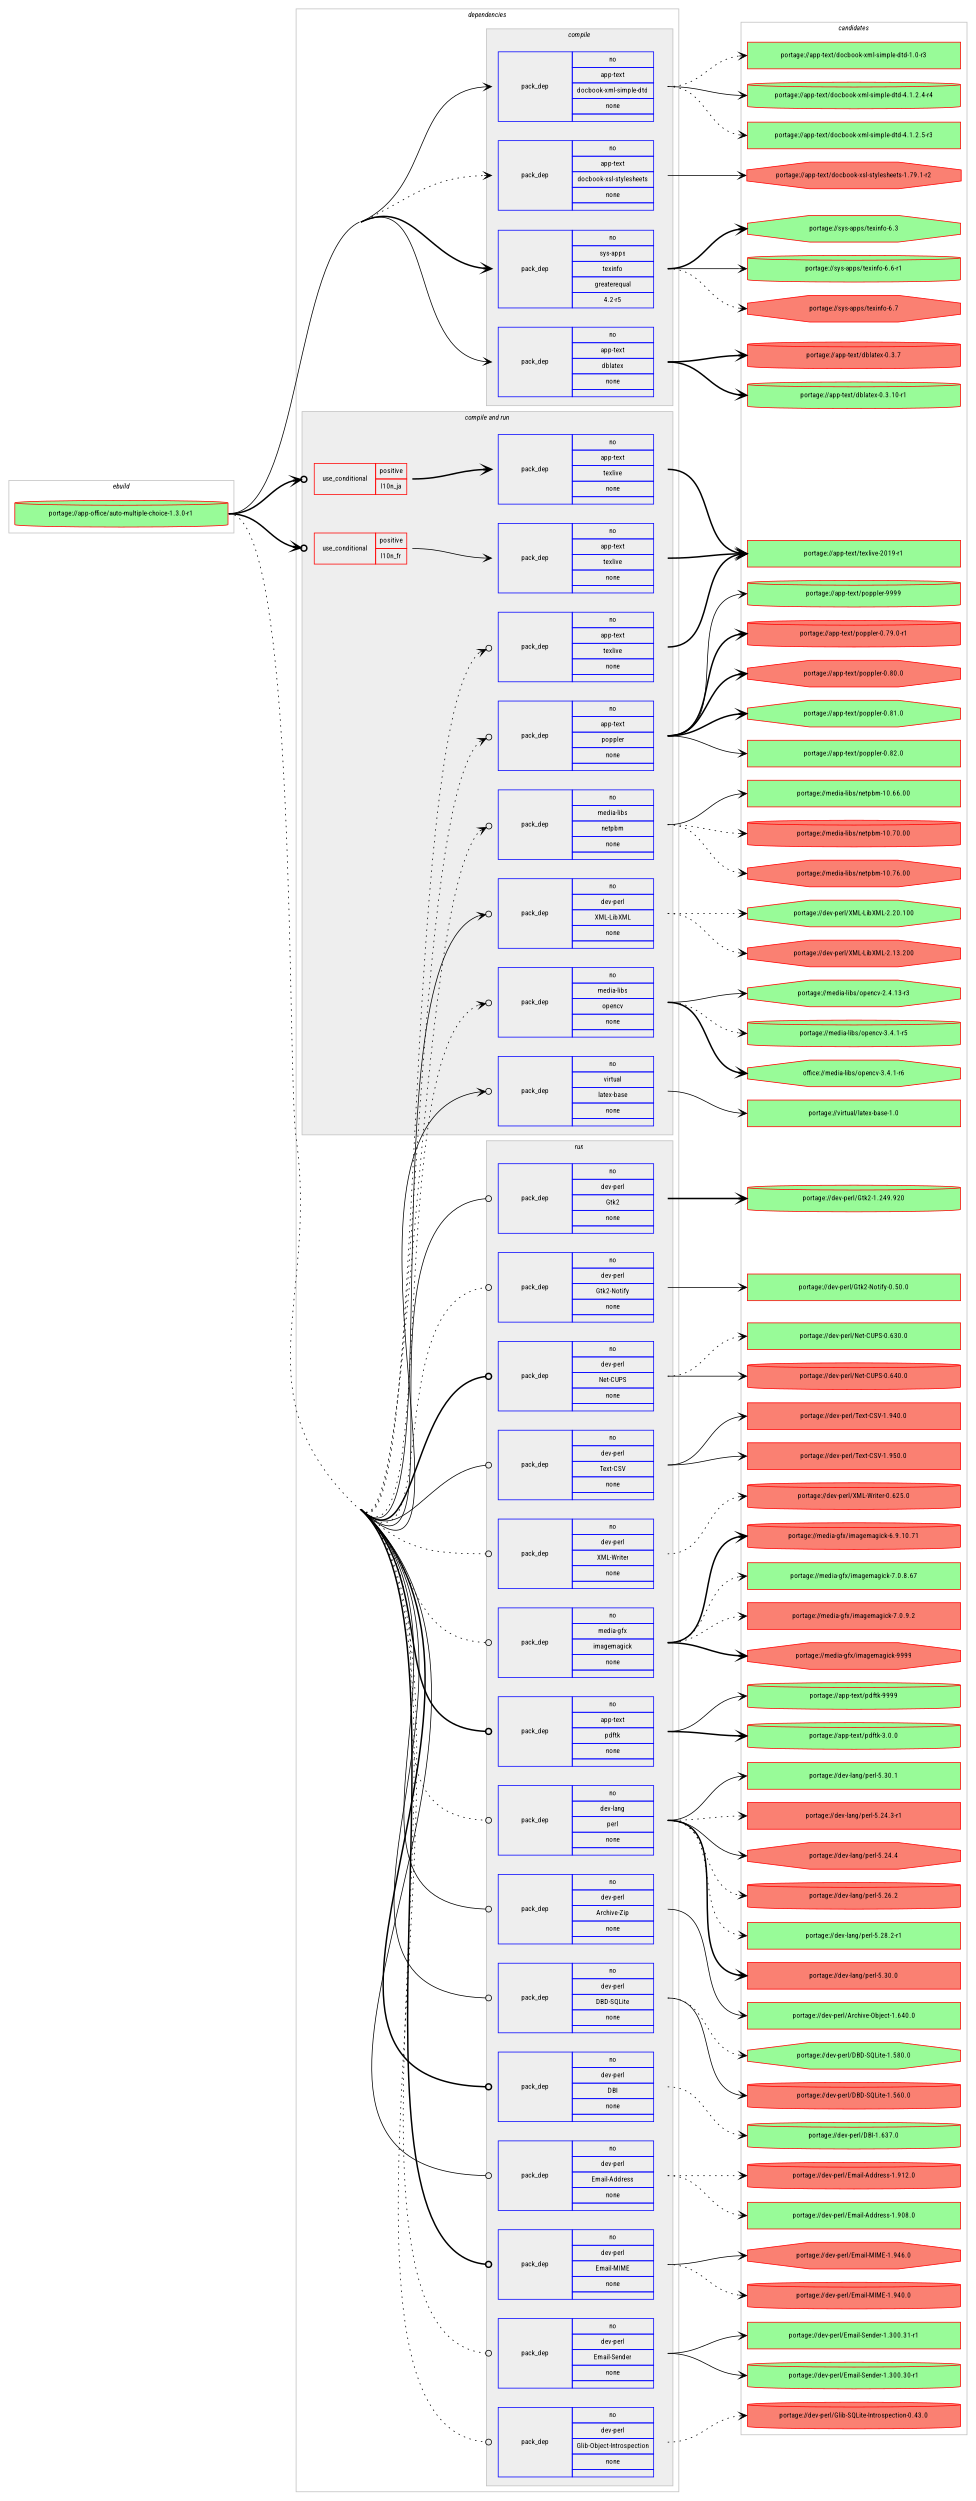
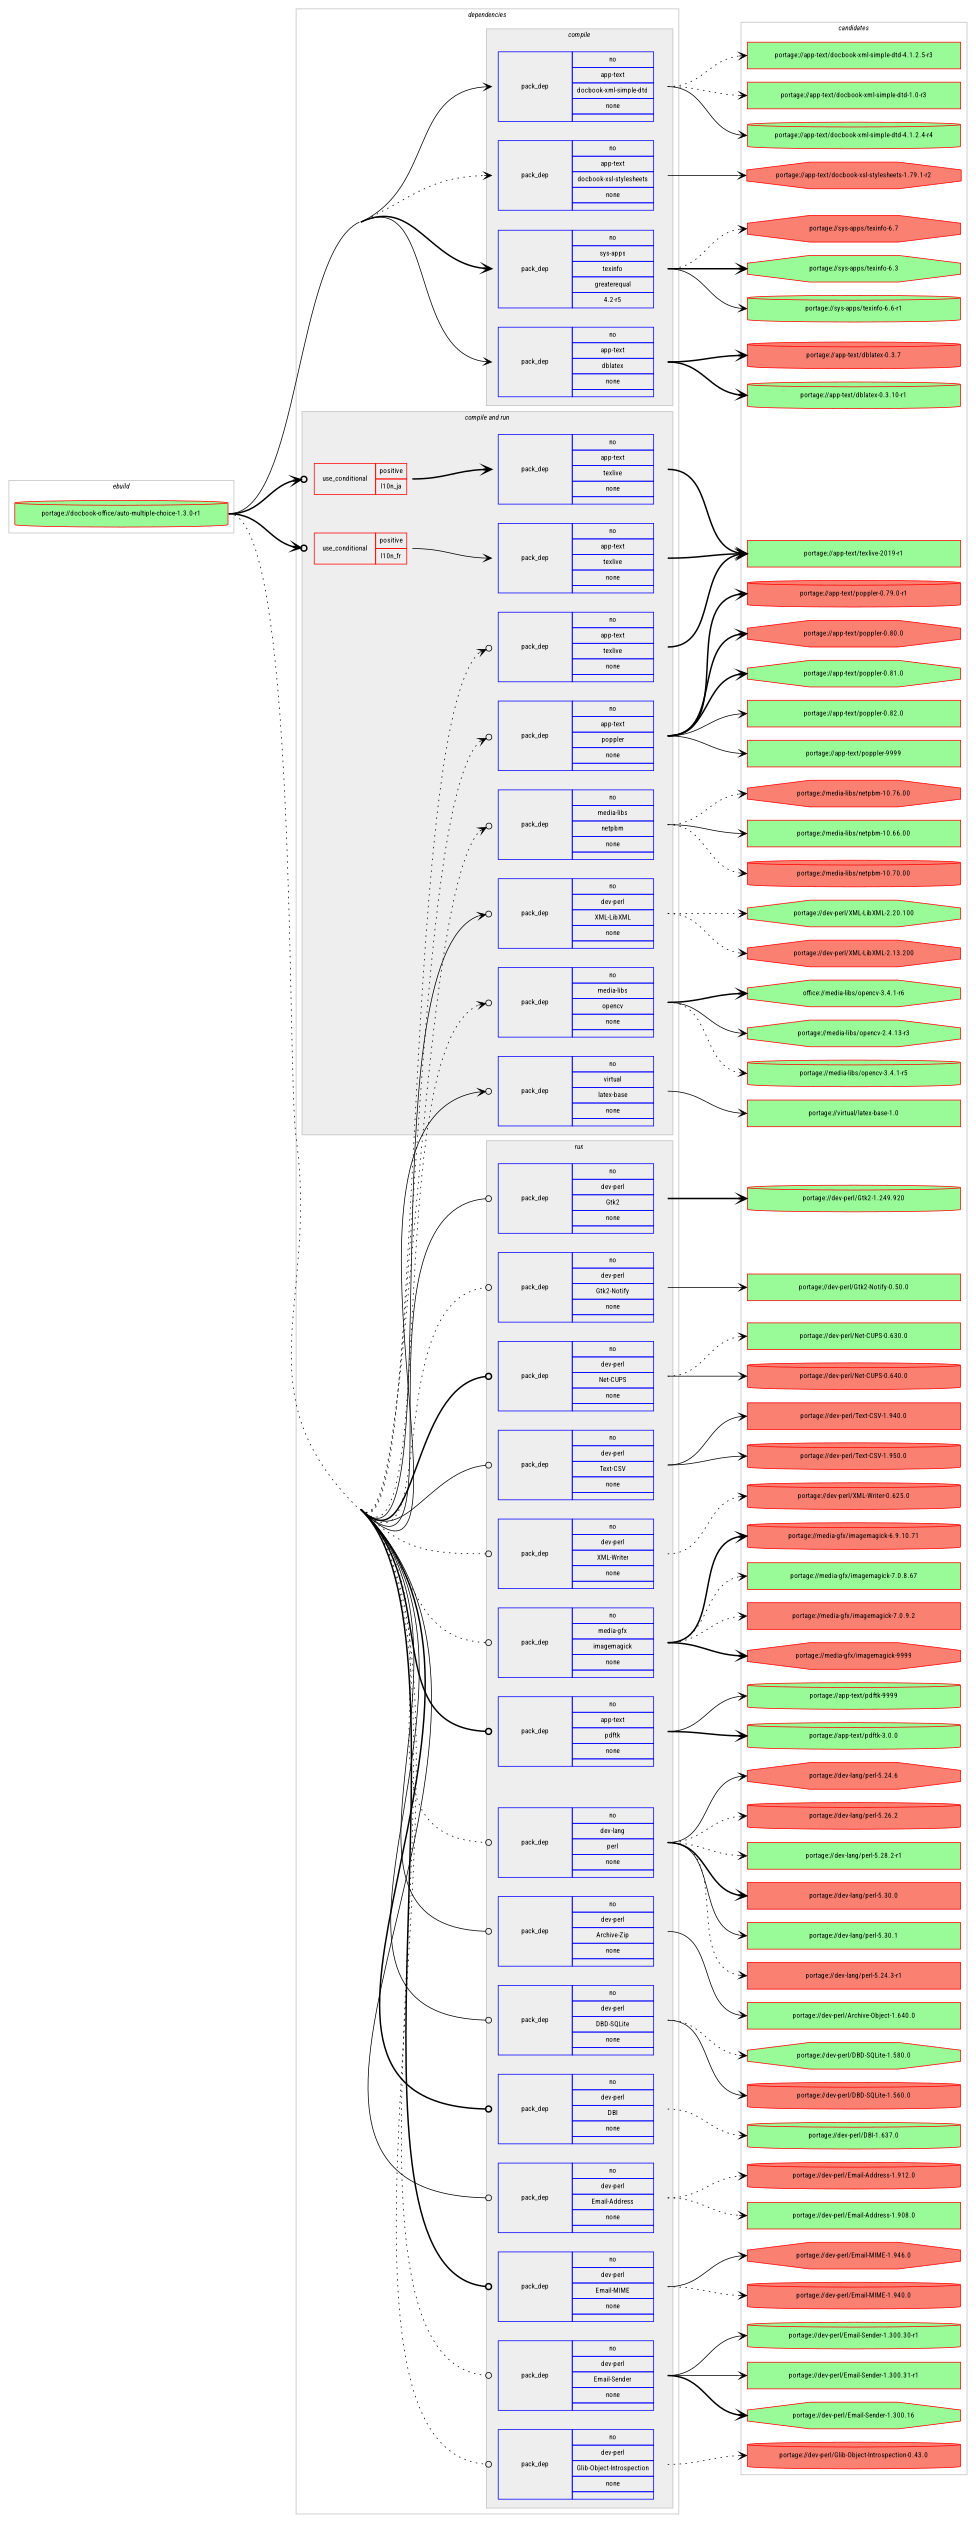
node "portage://app-office/auto-multiple-choice-1.3.0-r1": label "portage://app-office/auto-multiple-choice-1.3.0-r1" -> "portage://docbook-office/auto-multiple-choice-1.3.0-r1"
node "portage://app-text/poppler-9999": shape cylinder -> box
node "portage://dev-perl/Text-CSV-1.950.0": shape box -> cylinder
node "portage://dev-lang/perl-5.24.4": label "portage://dev-lang/perl-5.24.4" -> "portage://dev-lang/perl-5.24.6"
node "portage://dev-perl/Email-Sender-1.300.16": added
node "portage://dev-perl/Glib-SQLite-Introspection-0.43.0": label "portage://dev-perl/Glib-SQLite-Introspection-0.43.0" -> "portage://dev-perl/Glib-Object-Introspection-0.43.0"
